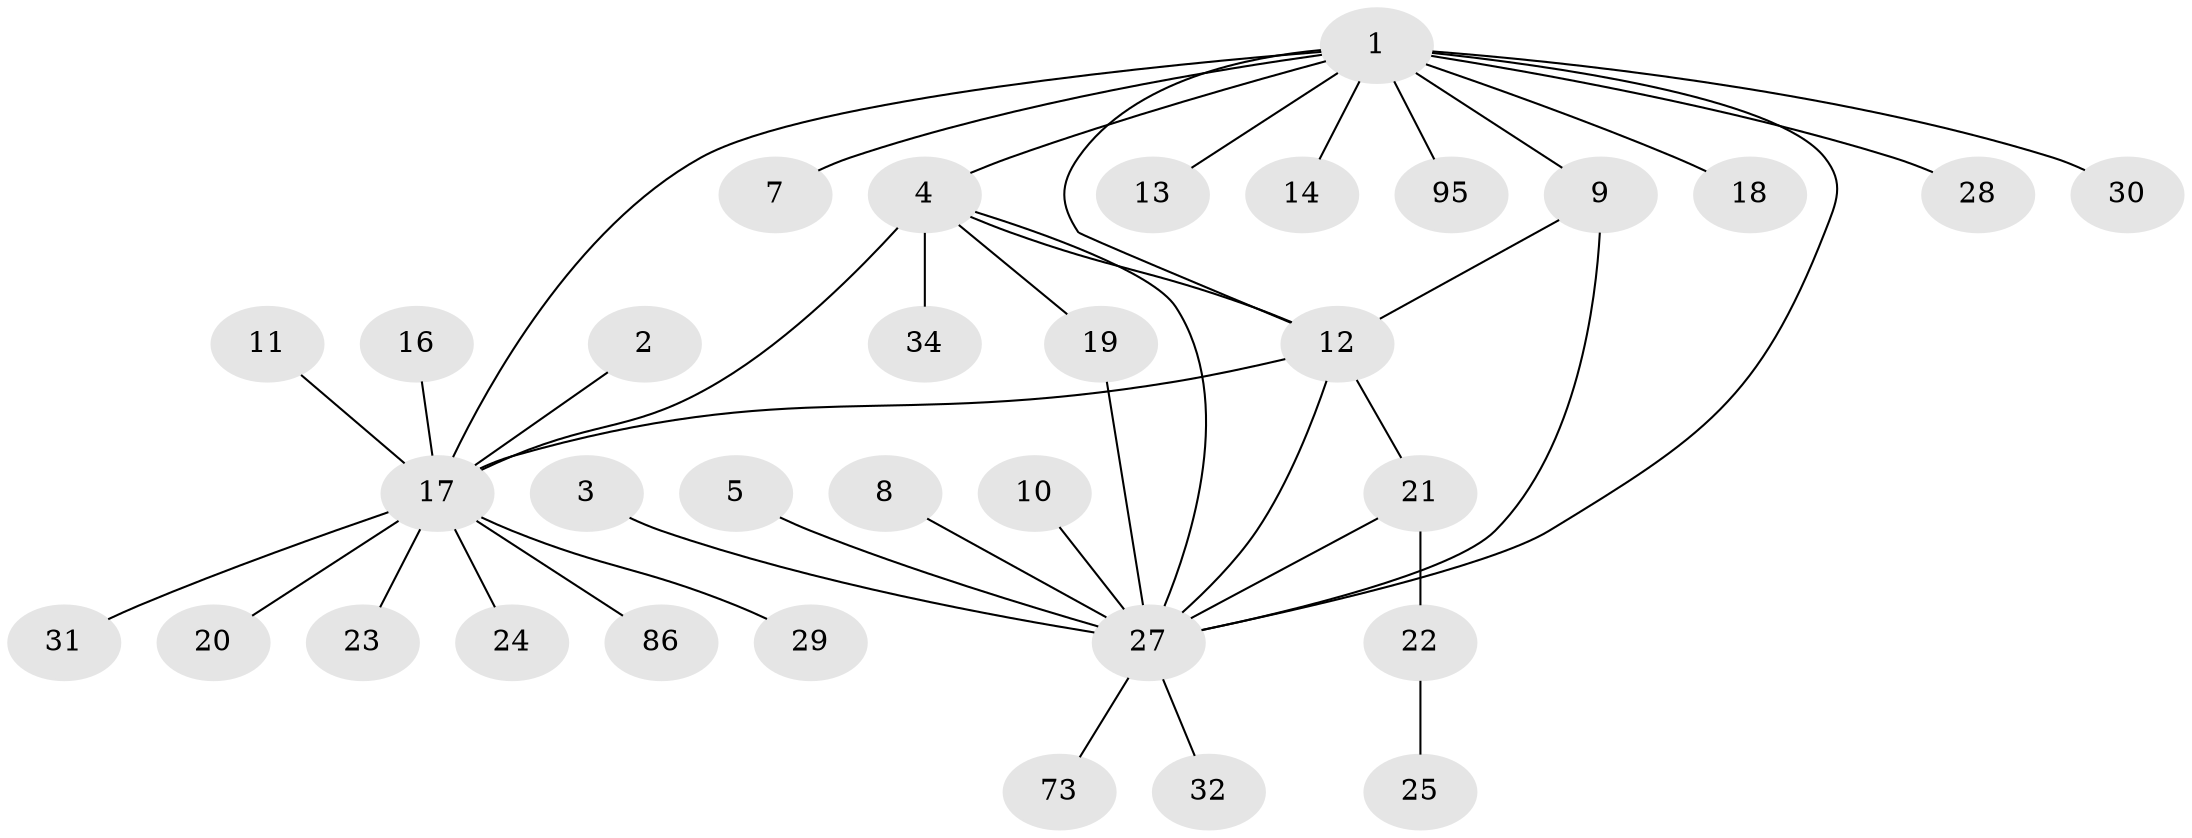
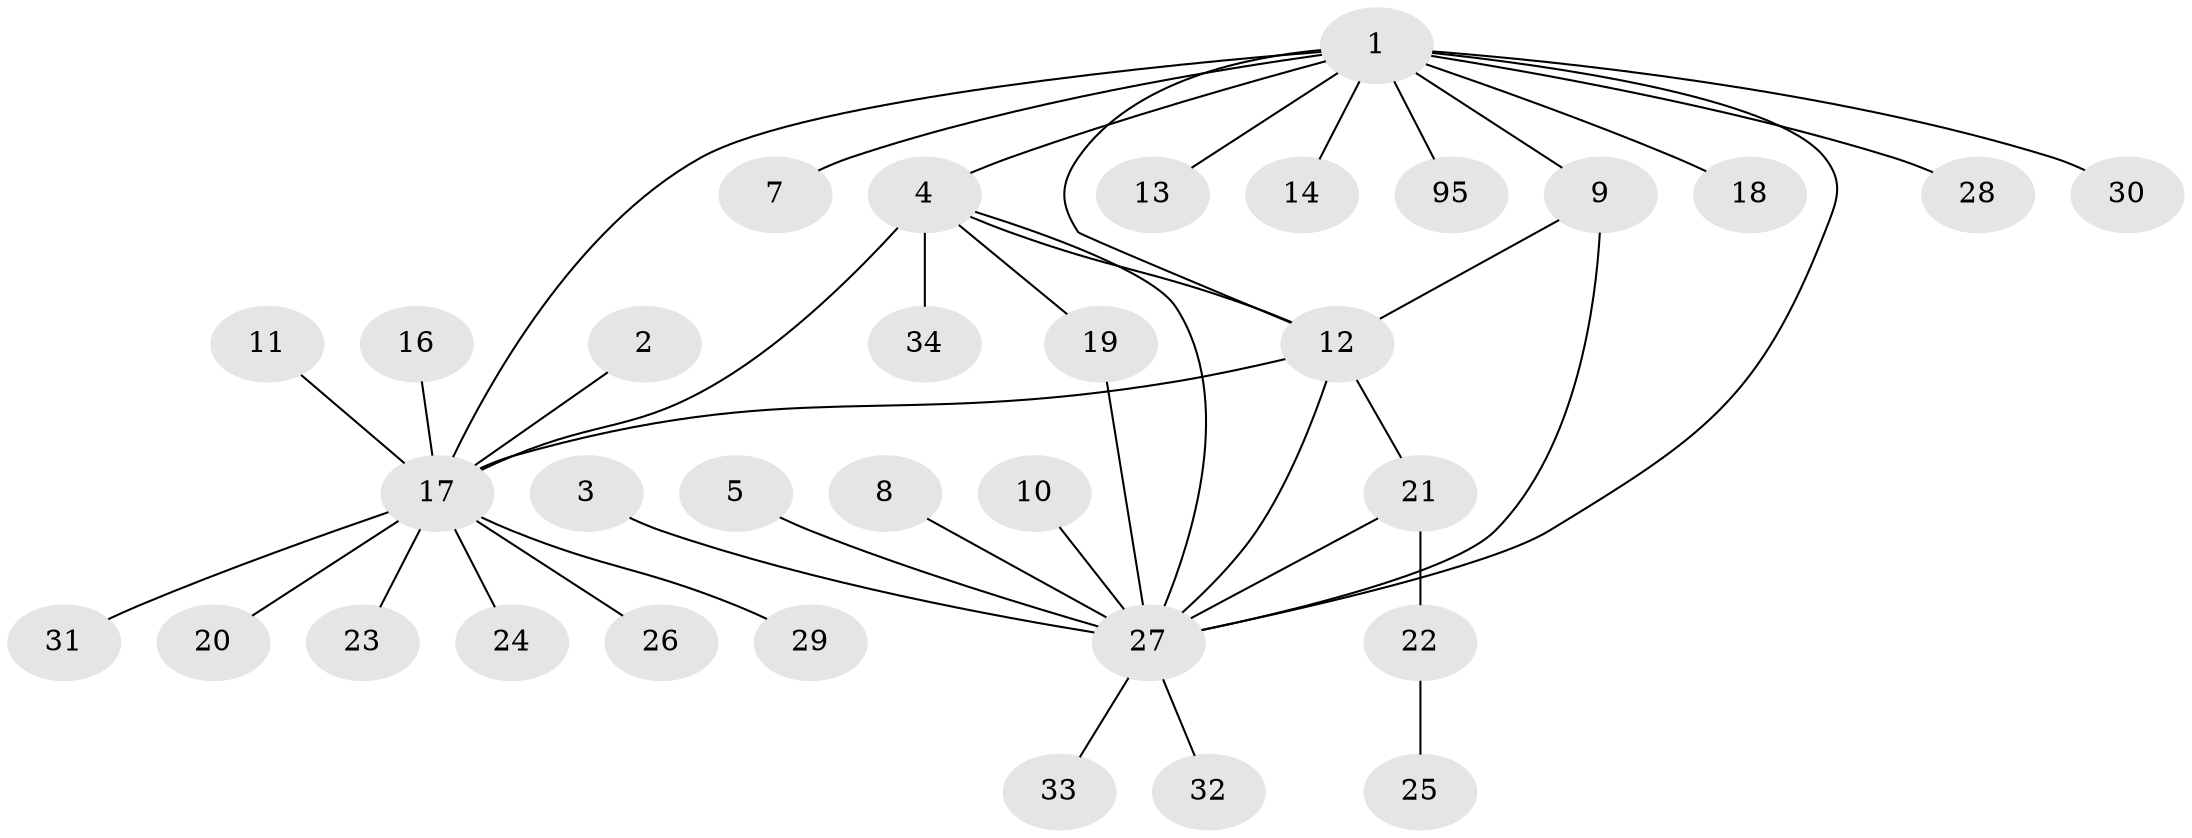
node "86": label "86" -> "26"
node "73": label "73" -> "33"
